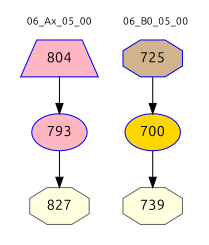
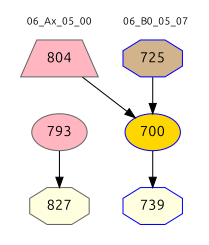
cluster "06_B0_05_00": label "06_B0_05_00" -> "06_B0_05_07"
node "804": color blue -> gray40
edge "804" -> "793": now "804" -> "700"
node "793": color blue -> gray40
node "739": color gray40 -> blue
